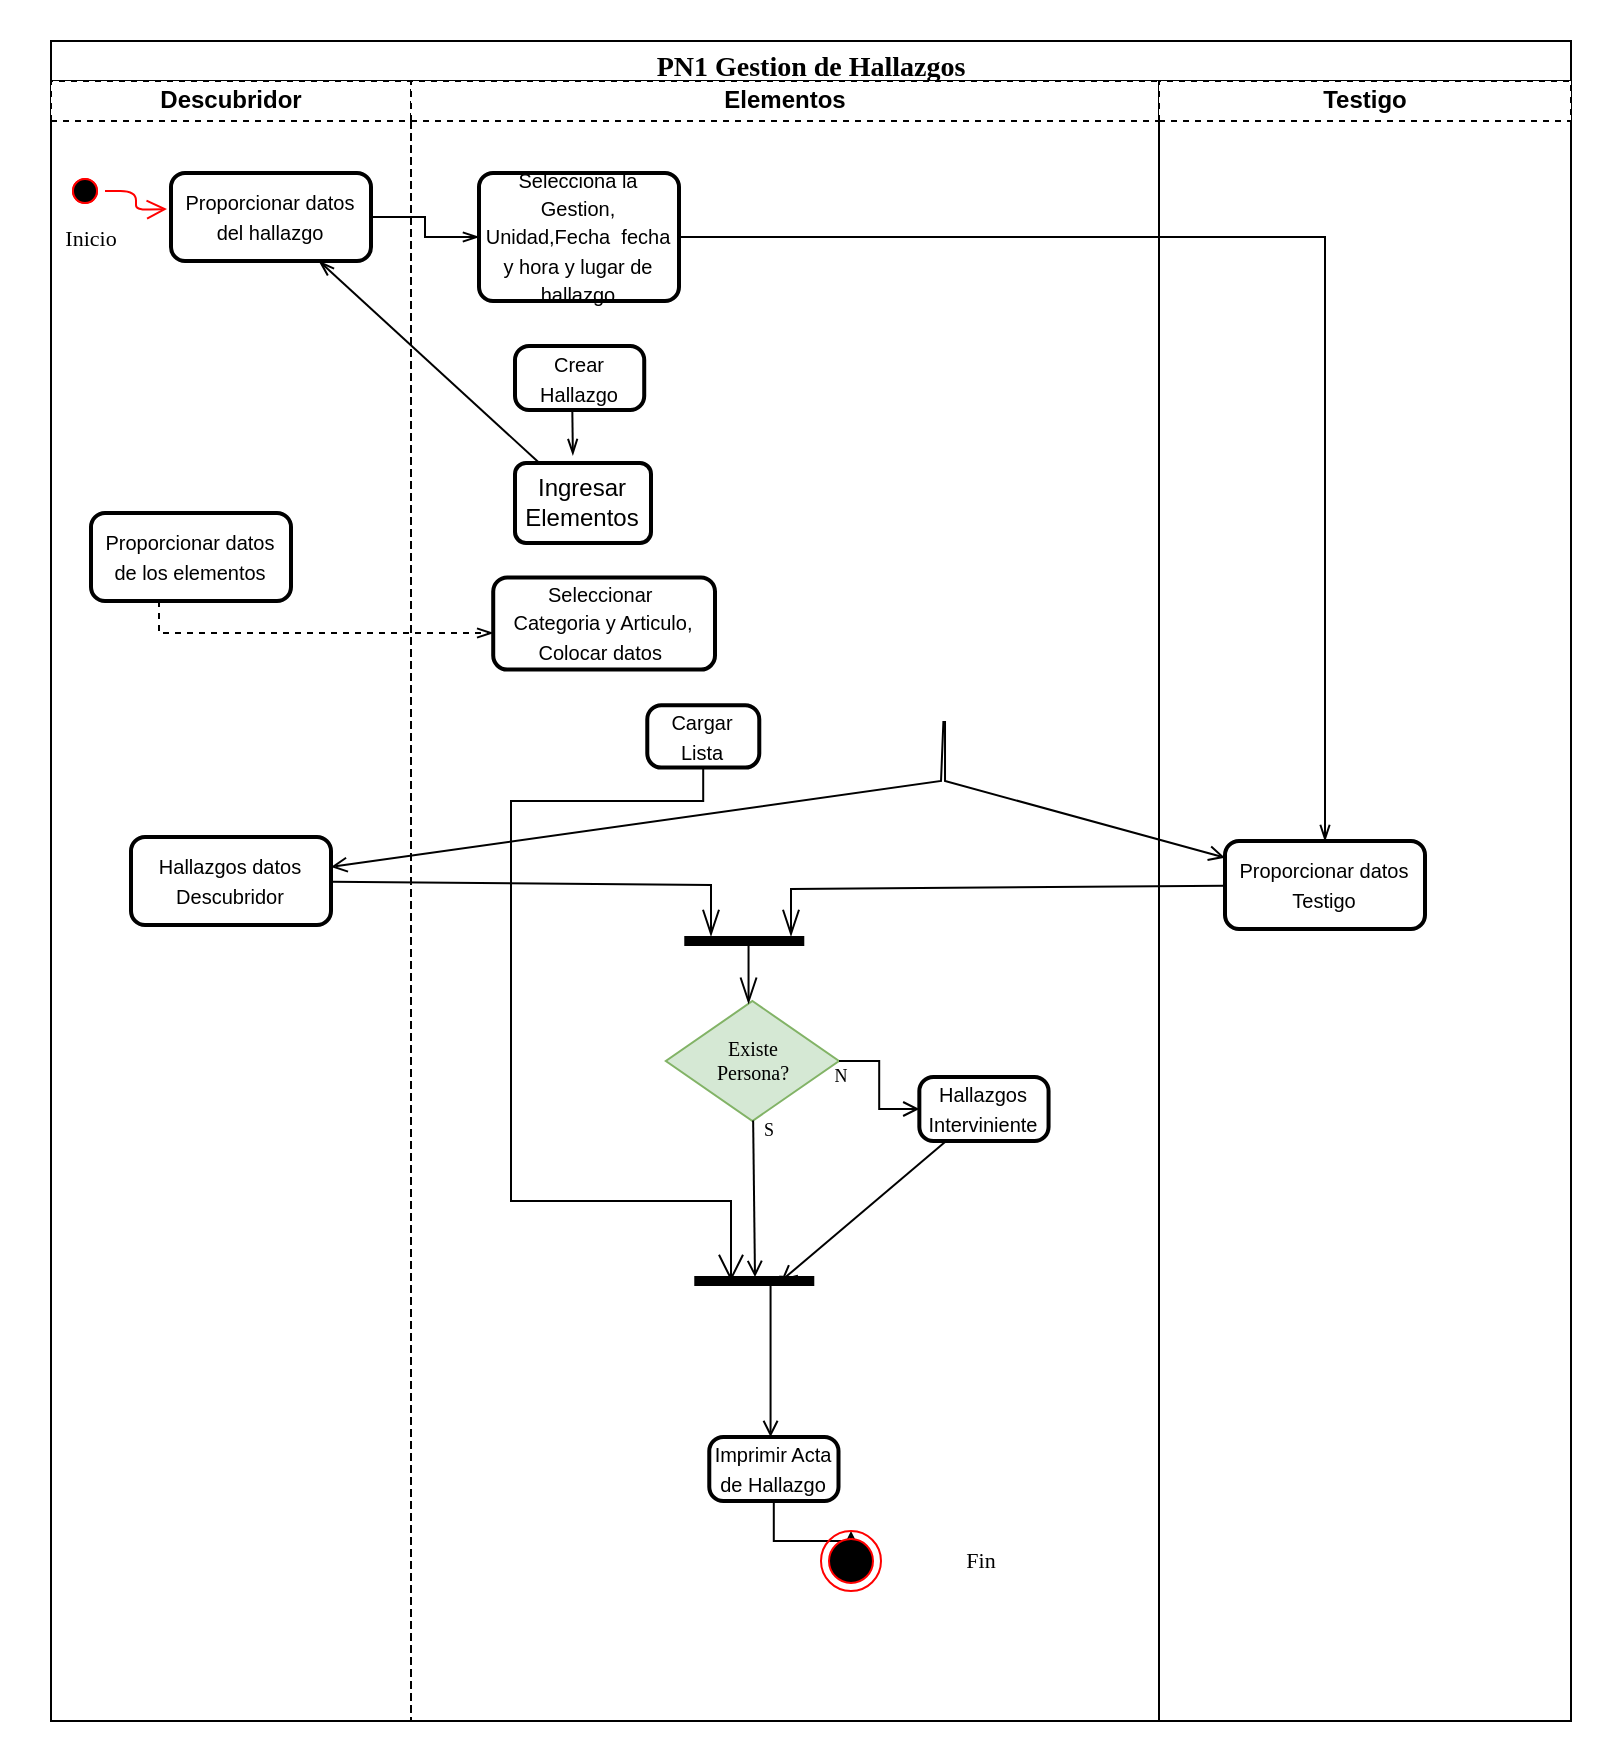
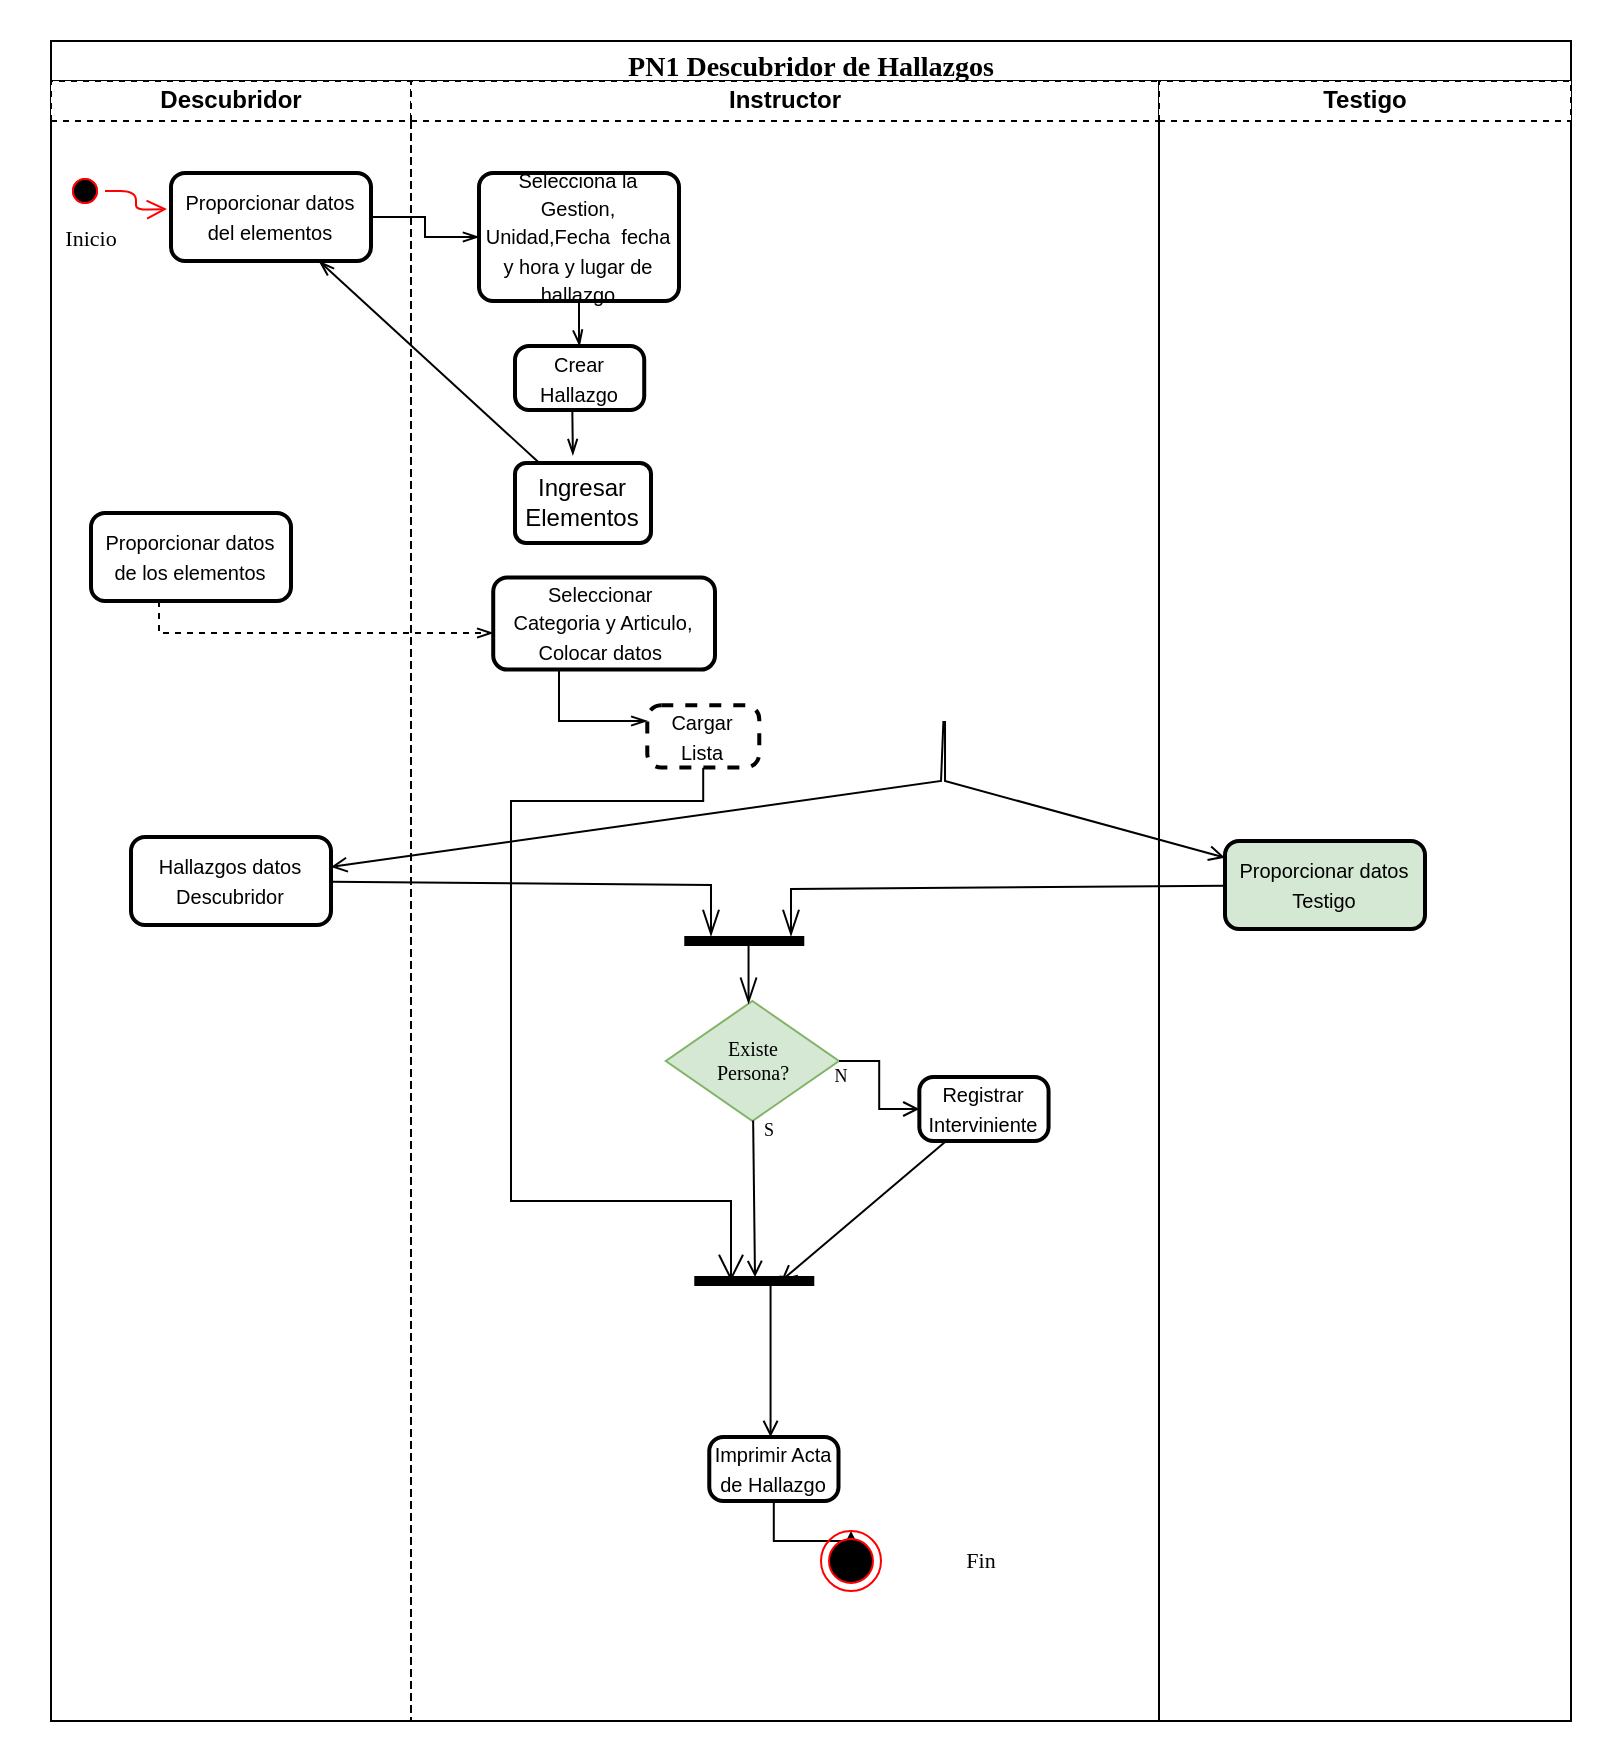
node "PN1 Gestion de Hallazgos": label "PN1 Gestion de Hallazgos" -> "PN1 Descubridor de Hallazgos"
node "Elementos": label "Elementos" -> "Instructor"
node "Proporcionar datos del hallazgo": label "Proporcionar datos del hallazgo" -> "Proporcionar datos del elementos"
edge "Selecciona la Gestion, Unidad,Fecha fecha y hora y lugar de hallazgo" -> "Proporcionar datos Testigo": now "Selecciona la Gestion, Unidad,Fecha fecha y hora y lugar de hallazgo" -> "Crear Hallazgo"
edge "Seleccionar Categoria y Articulo, Colocar datos" -> "Cargar Lista": added
node "Cargar Lista": style solid -> dashed
node "Proporcionar datos Testigo": fillcolor #ffffff -> #d5e8d4
node "Hallazgos Interviniente": label "Hallazgos Interviniente" -> "Registrar Interviniente"
